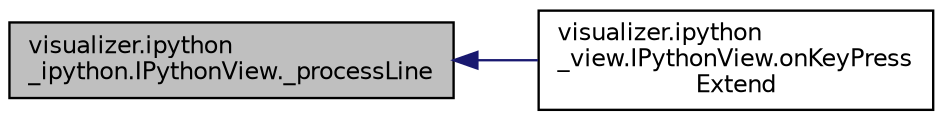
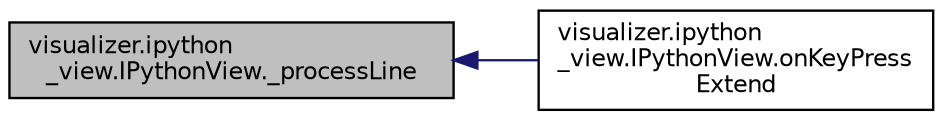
node "visualizer.ipython _ipython.IPythonView._processLine": label "visualizer.ipython _ipython.IPythonView._processLine" -> "visualizer.ipython _view.IPythonView._processLine"
